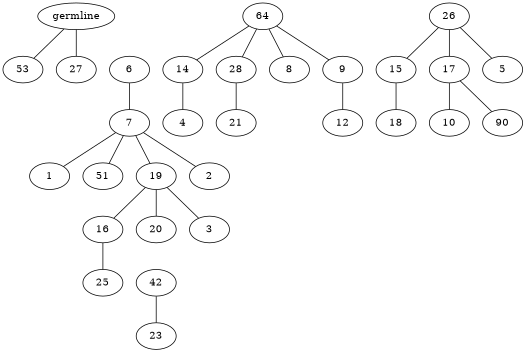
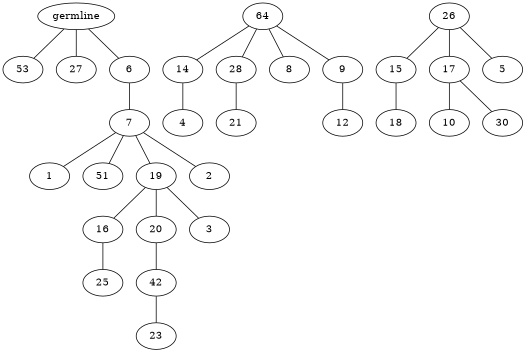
edge "germline" -- "6": added
node "90": label "90" -> "30"
edge "20" -- "42": added
